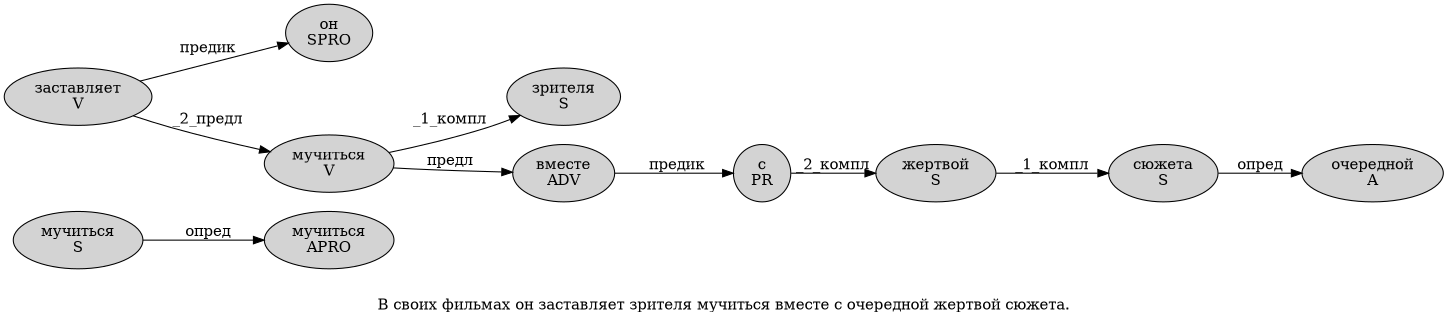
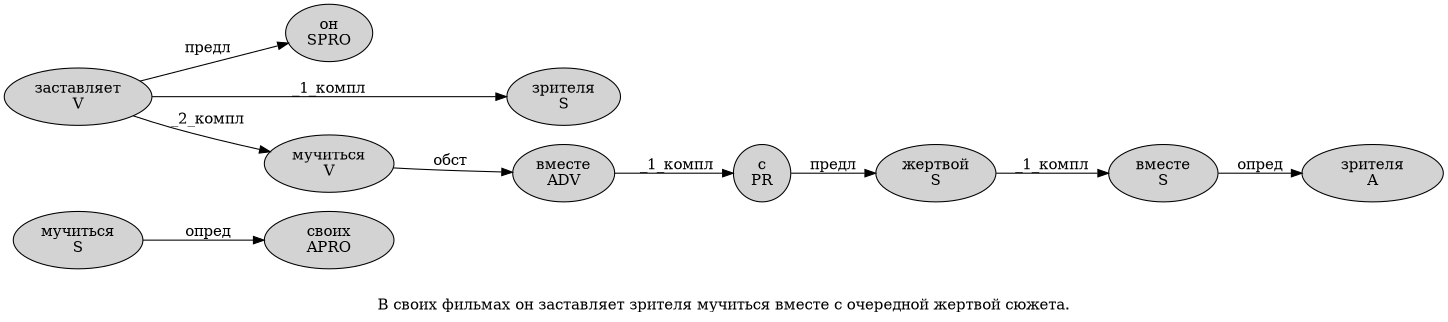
edge "заставляет V" -> "он SPRO": label "предик" -> "предл"
edge "заставляет V" -> "мучиться V": label "_2_предл" -> "_2_компл"
edge "мучиться V" -> "зрителя S": now "заставляет V" -> "зрителя S"
edge "мучиться V" -> "вместе ADV": label "предл" -> "обст"
edge "вместе ADV" -> "с PR": label "предик" -> "_1_компл"
edge "с PR" -> "жертвой S": label "_2_компл" -> "предл"
node "сюжета S": label "сюжета S" -> "вместе S"
node "очередной A": label "очередной A" -> "зрителя A"
node "мучиться APRO": label "мучиться APRO" -> "своих APRO"
